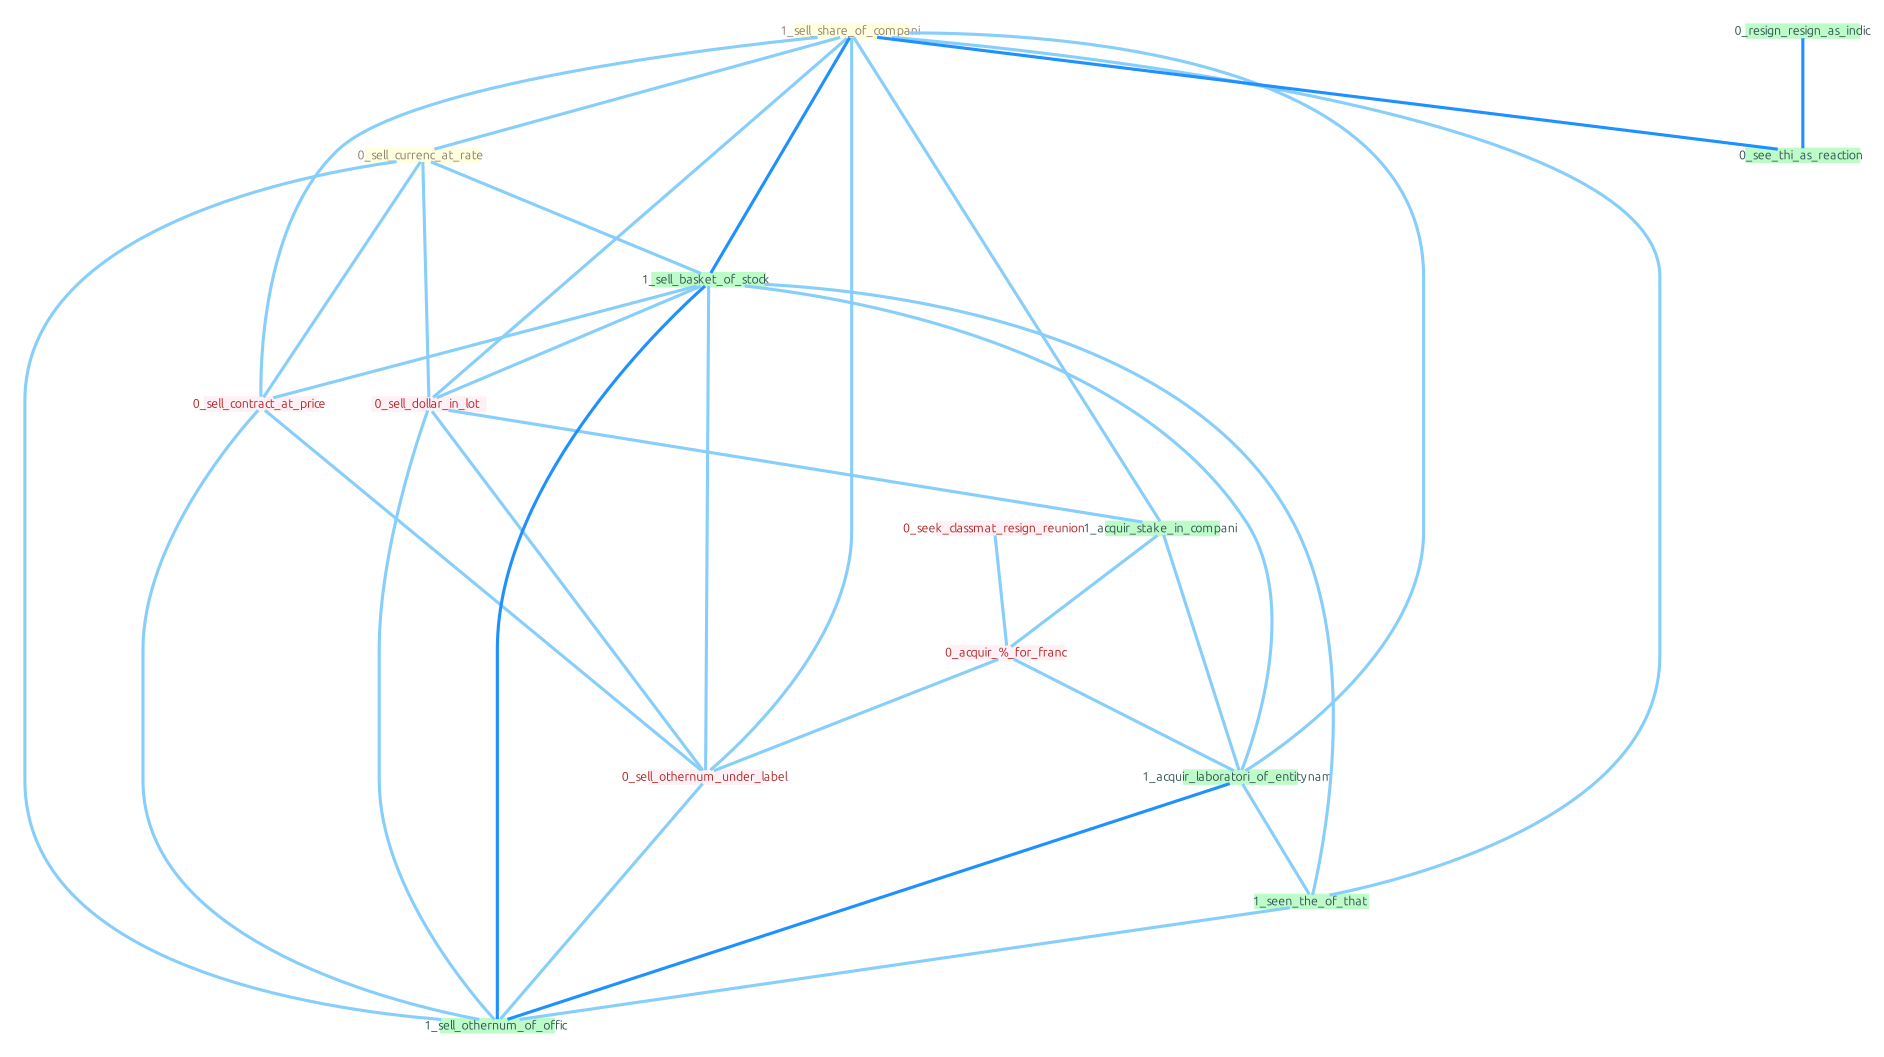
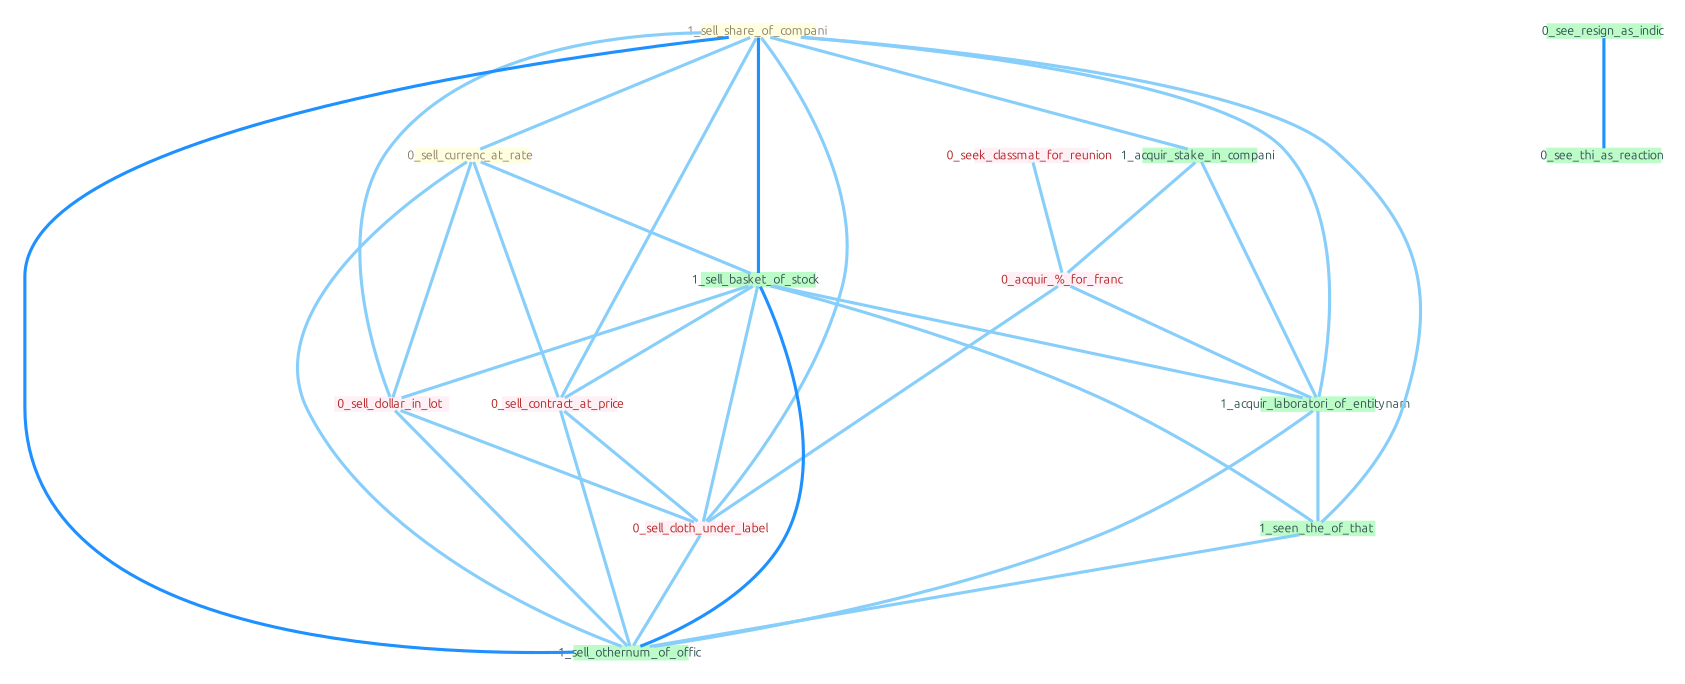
node "0_resign_resign_as_indic": label "0_resign_resign_as_indic" -> "0_see_resign_as_indic"
edge "1_sell_share_of_compani" -- "0_see_thi_as_reaction": now "1_sell_share_of_compani" -- "1_sell_othernum_of_offic"
edge "0_sell_dollar_in_lot" -- "1_acquir_stake_in_compani": removed
node "0_seek_classmat_resign_reunion": label "0_seek_classmat_resign_reunion" -> "0_seek_classmat_for_reunion"
node "0_sell_othernum_under_label": label "0_sell_othernum_under_label" -> "0_sell_cloth_under_label"
edge "1_acquir_laboratori_of_entitynam" -- "1_sell_othernum_of_offic": color #1e90ff -> #87cefa
